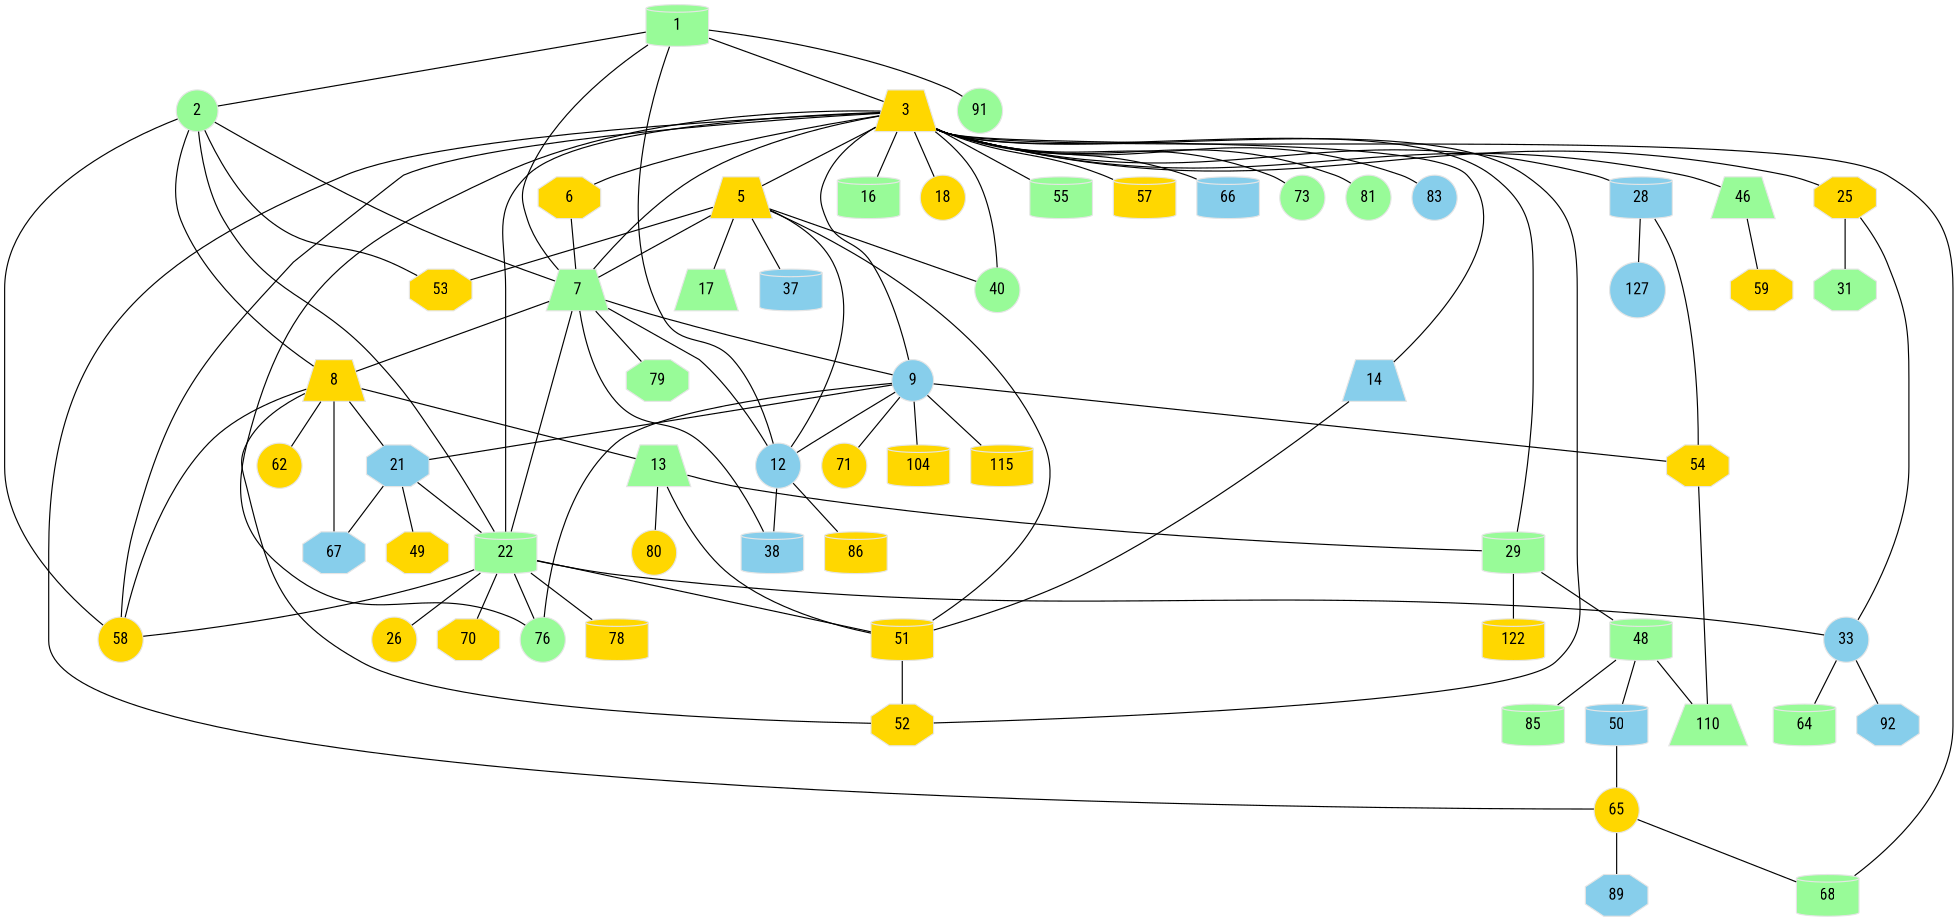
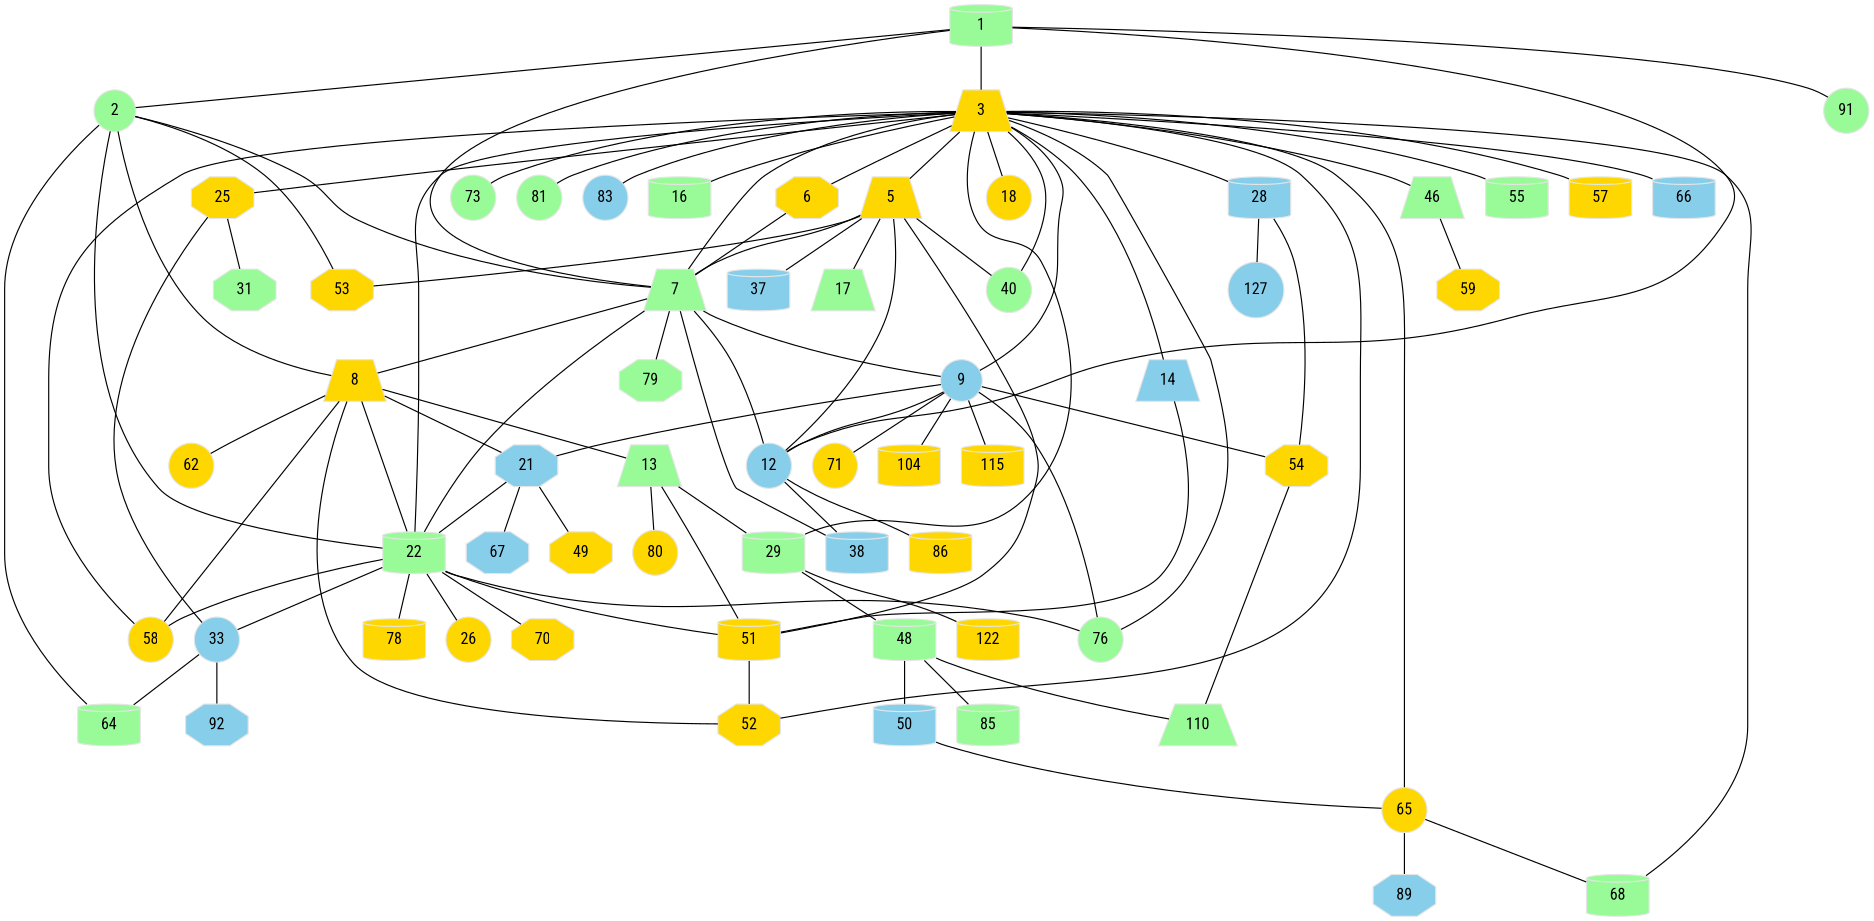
edge "2" -- "58": now "2" -- "64"
edge "8" -- "67": now "8" -- "22"
